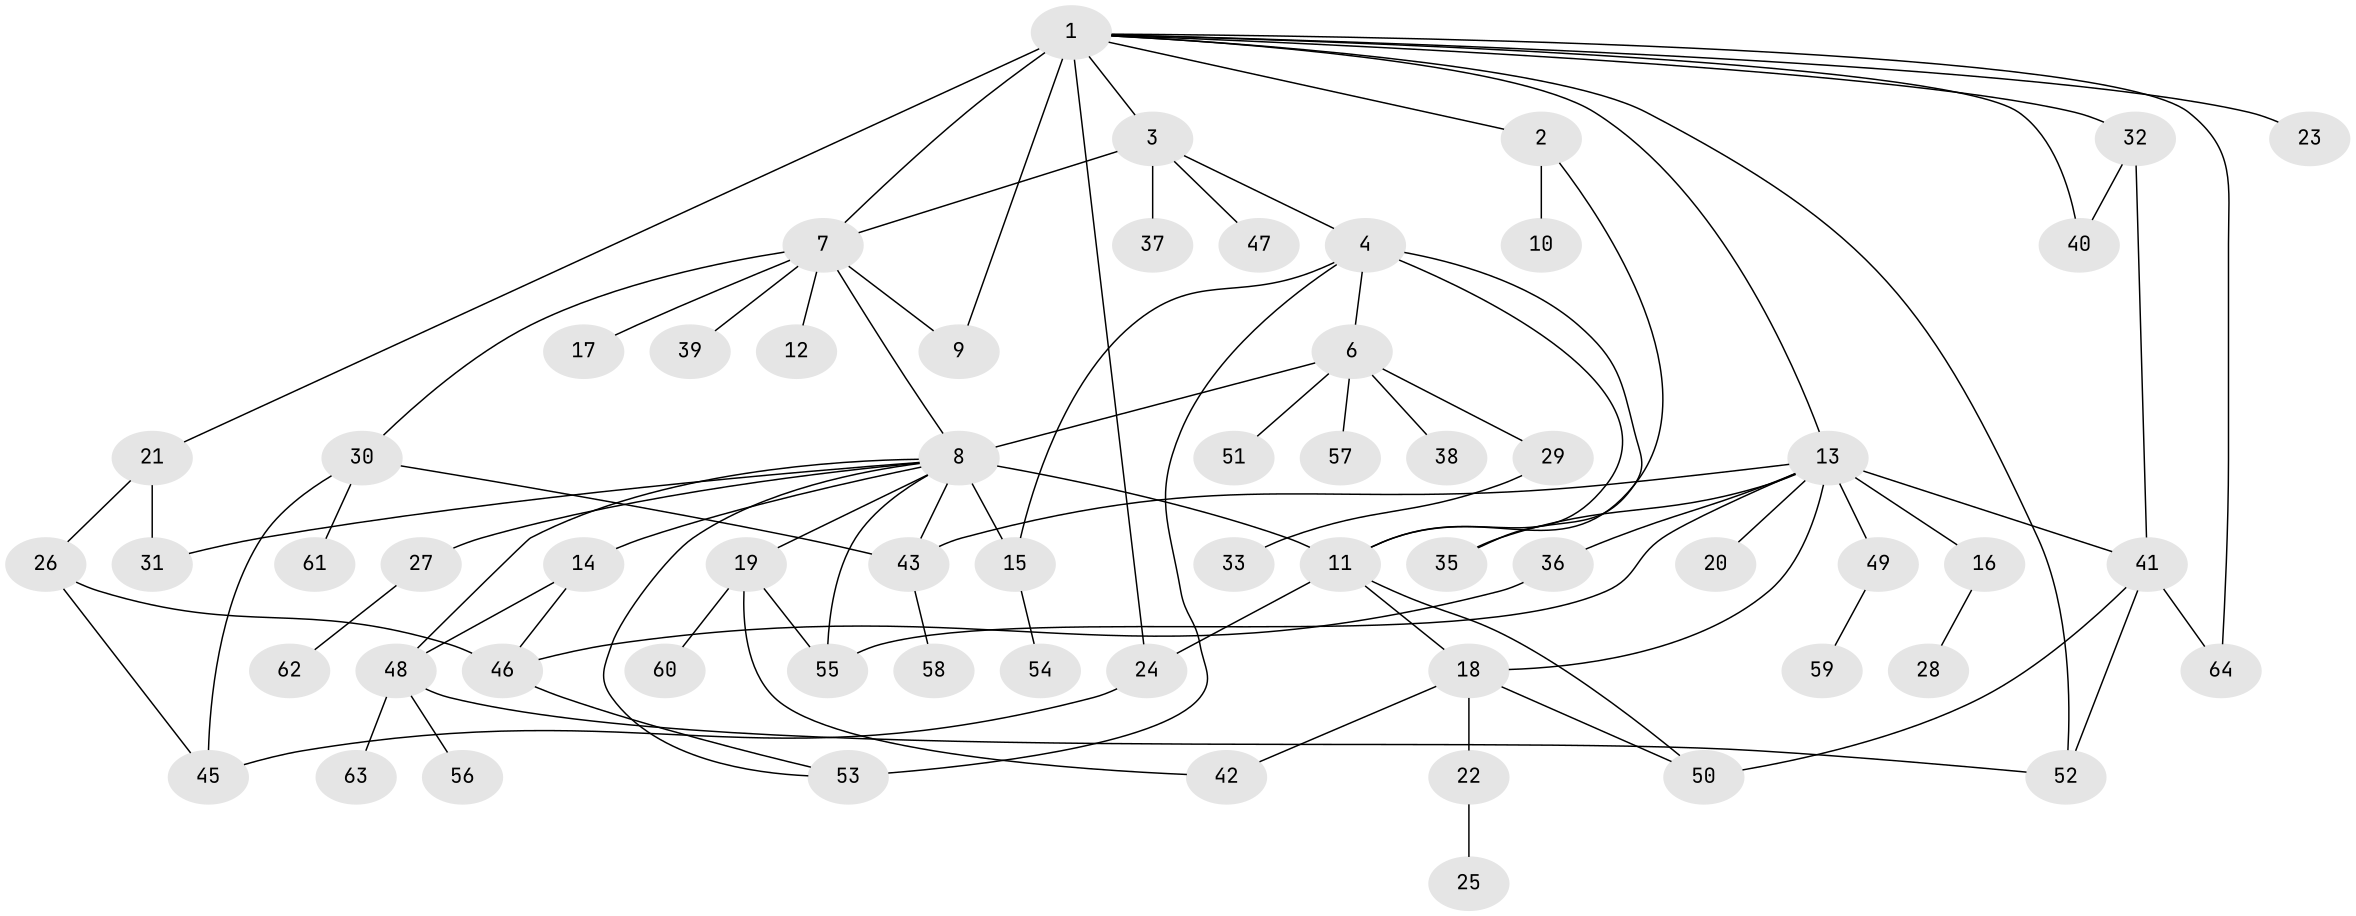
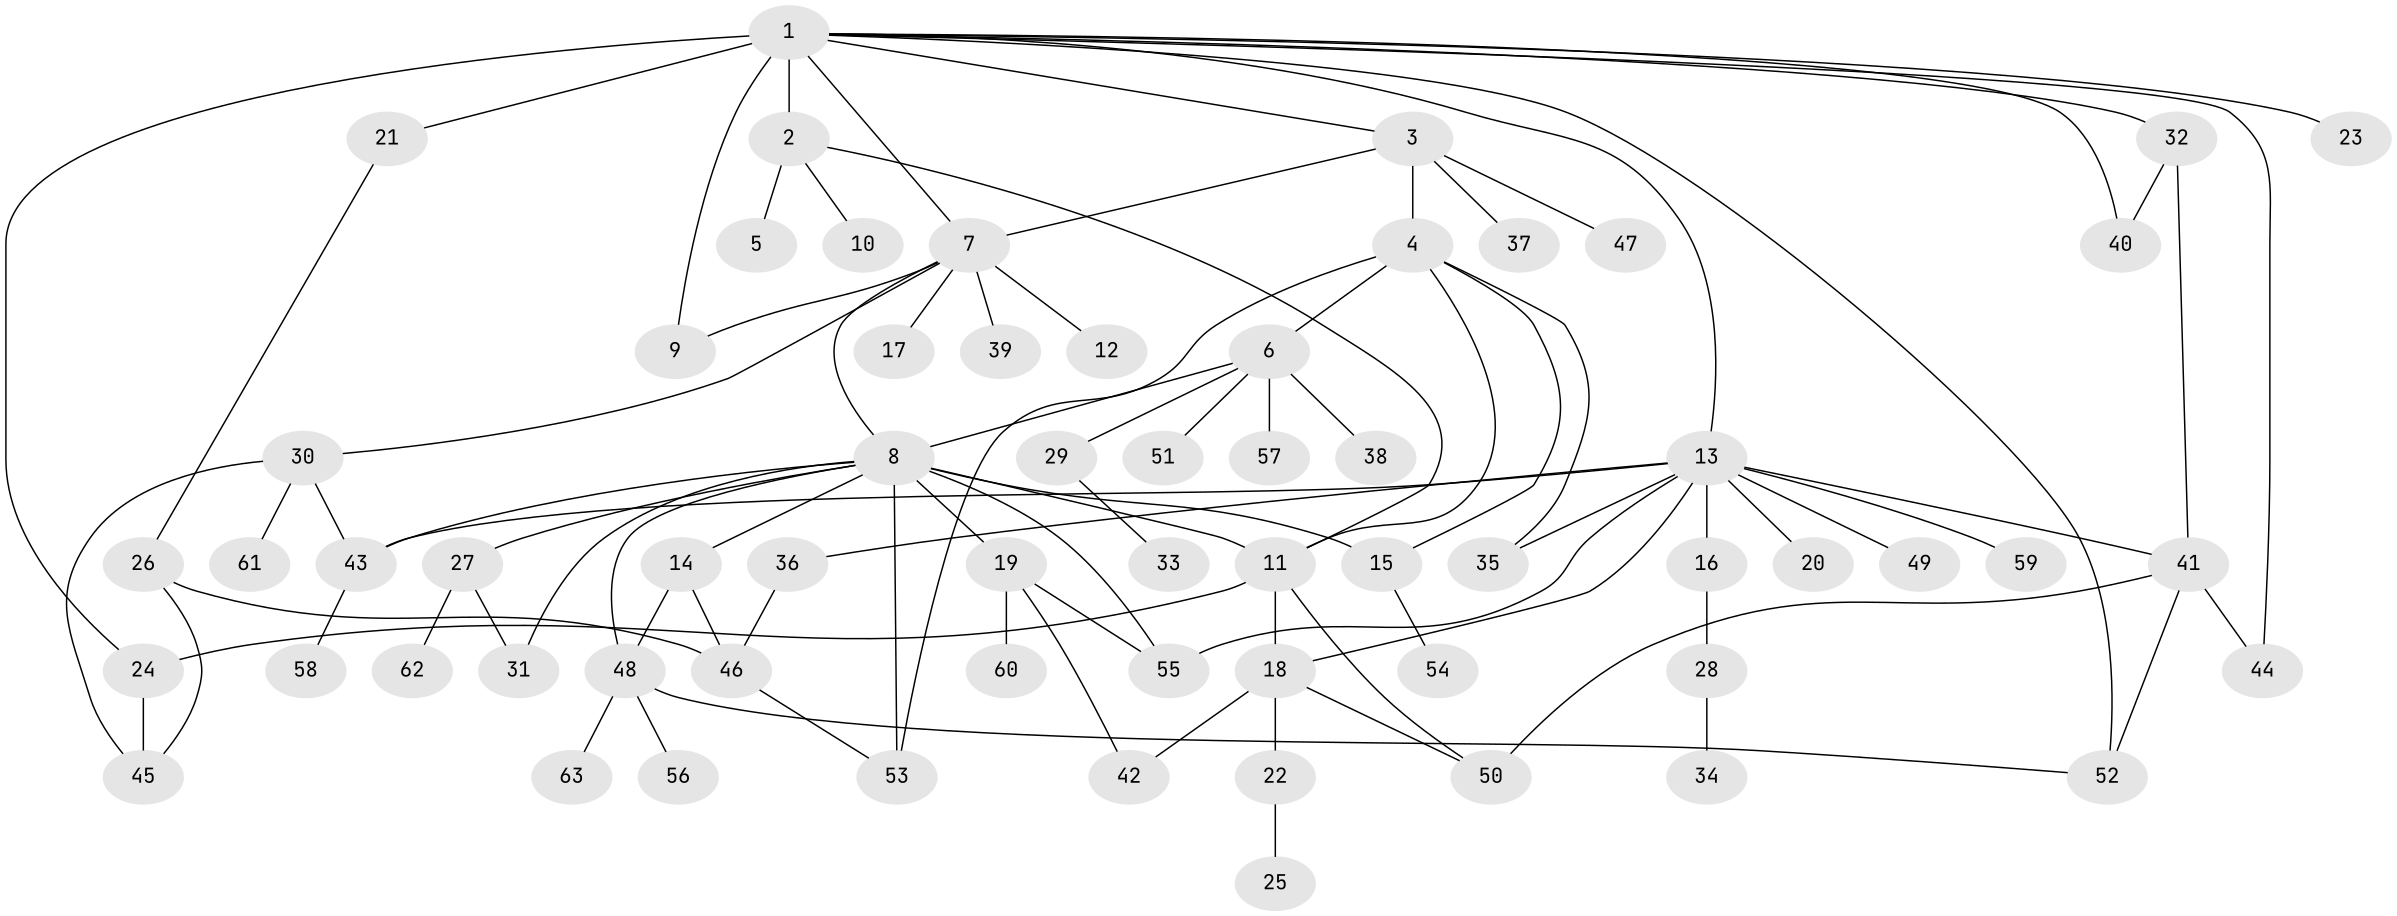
node "5": added
edge "21" -- "31": now "27" -- "31"
edge "49" -- "59": now "13" -- "59"
node "64": label "64" -> "44"
node "34": added
